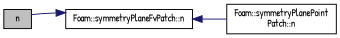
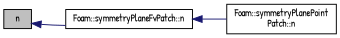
edge "n" -> "Foam::symmetryPlaneFvPatch::n": reversed
